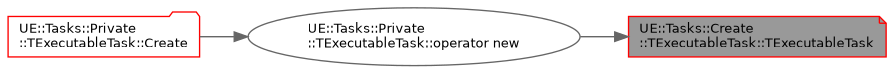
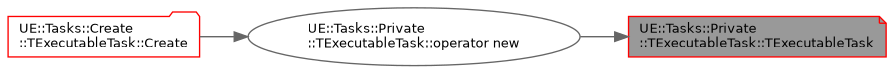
node "UE::Tasks::Private ::TExecutableTask::Create": label "UE::Tasks::Private ::TExecutableTask::Create" -> "UE::Tasks::Create ::TExecutableTask::Create"
node "UE::Tasks::Create ::TExecutableTask::TExecutableTask": label "UE::Tasks::Create ::TExecutableTask::TExecutableTask" -> "UE::Tasks::Private ::TExecutableTask::TExecutableTask"
